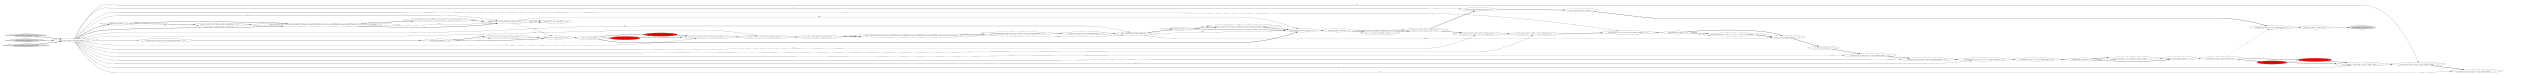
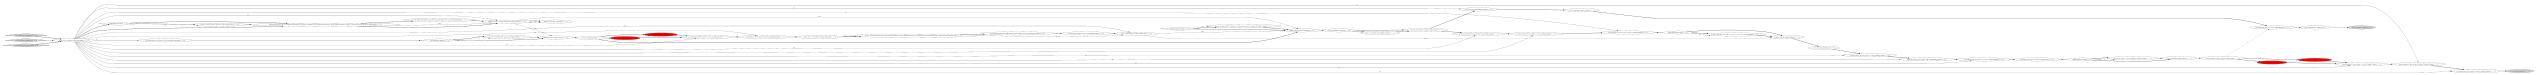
edge "writer = newWriter(dir,iwconf)@@@25@@@['1', '1', '0']" -> "VERBOSE@@@26@@@['1', '1', '0']": removed
node "dir.close()@@@54@@@['1', '1', '0']": added
